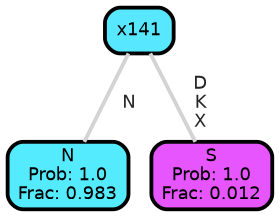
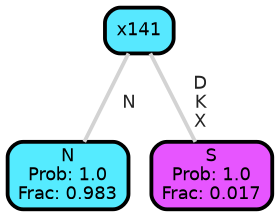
node "S Prob: 1.0 Frac: 0.012": label "S Prob: 1.0 Frac: 0.012" -> "S Prob: 1.0 Frac: 0.017"
